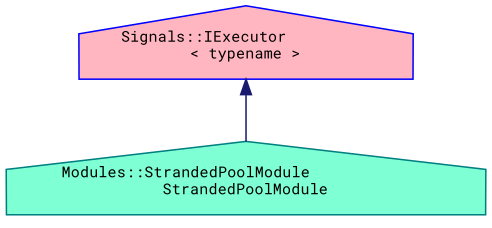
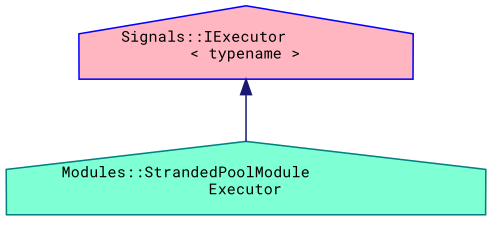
node "Modules::StrandedPoolModule StrandedPoolModule": label "Modules::StrandedPoolModule StrandedPoolModule" -> "Modules::StrandedPoolModule Executor"
